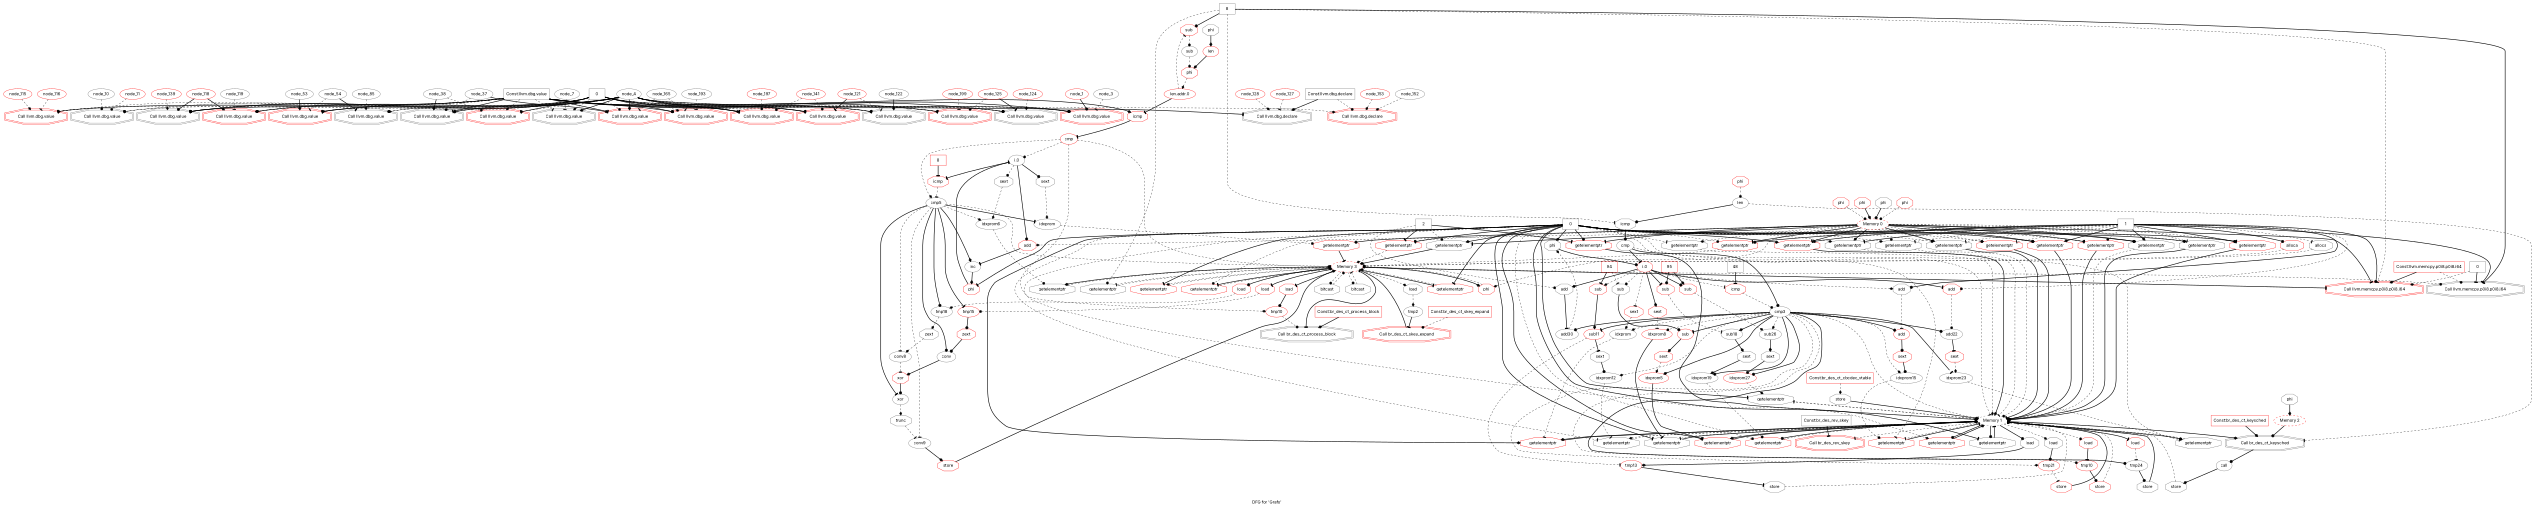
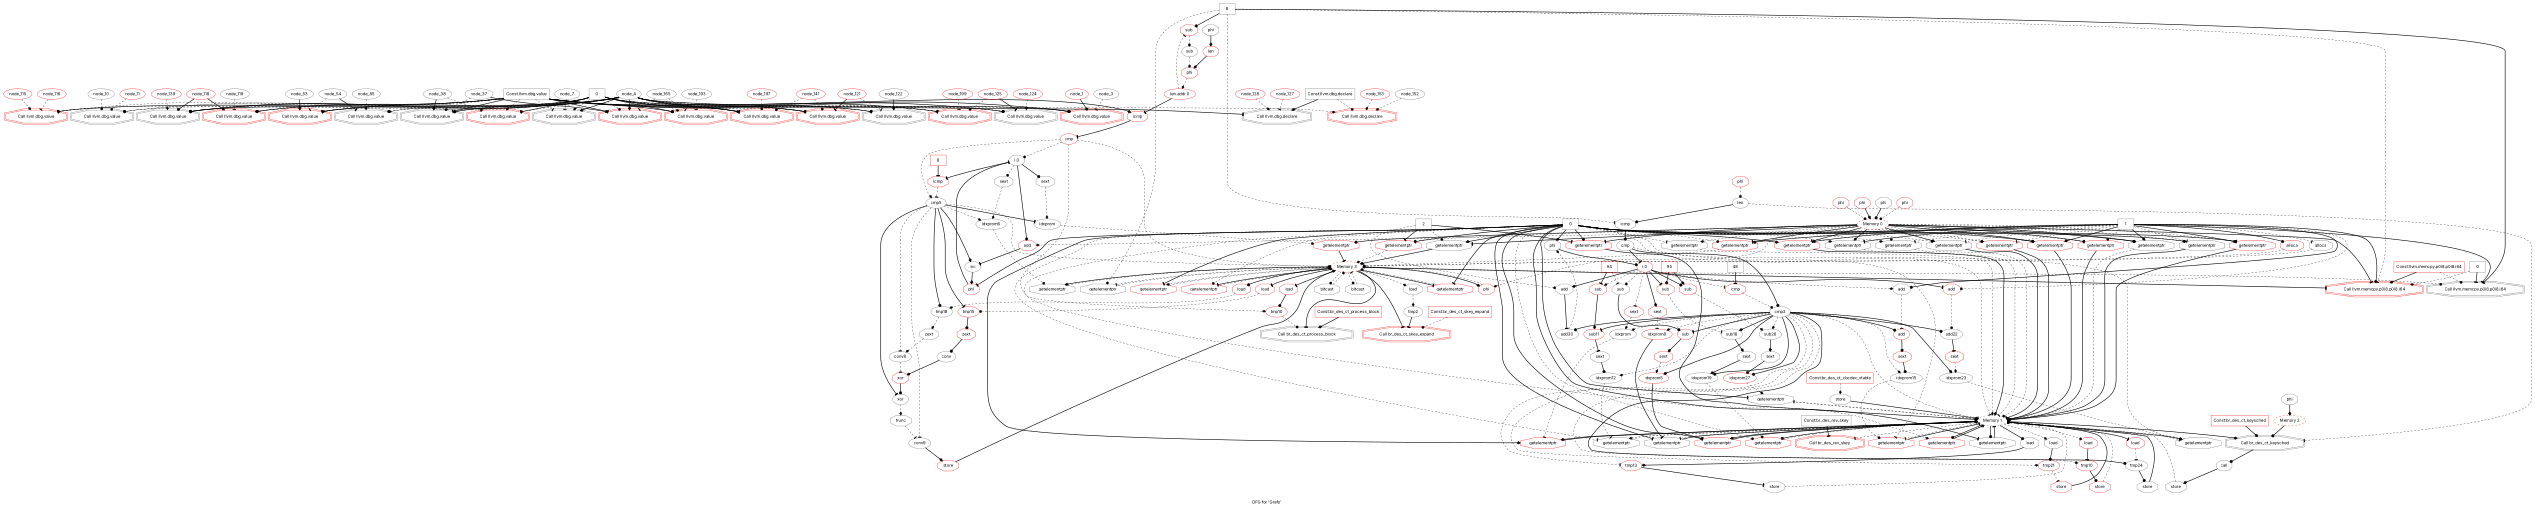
edge "cmp5" -> "conv": removed
edge "Call br_des_ct_skey_expand" -> "Memory 3": reversed
edge "cmp3" -> "idxprom8": arrowhead dot -> diamond
edge "cmp3" -> "idxprom23": arrowhead tee -> diamond
edge "sub11" -> "tmp13": now "cmp3" -> "tmp13"
